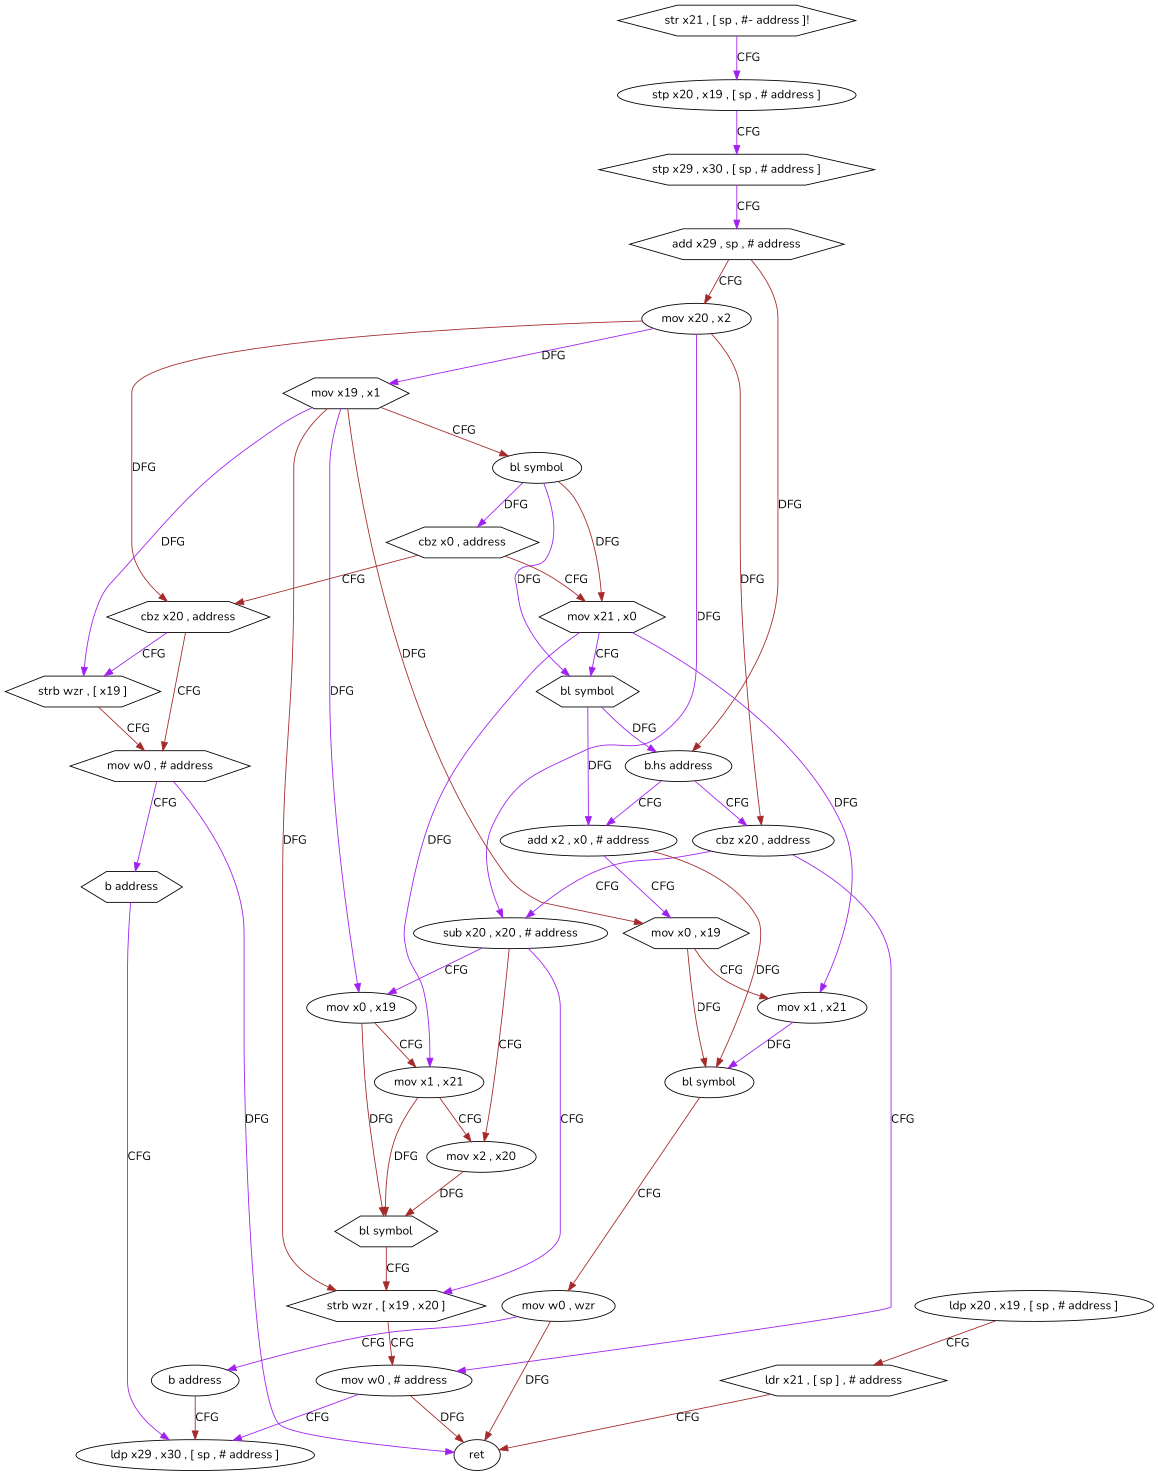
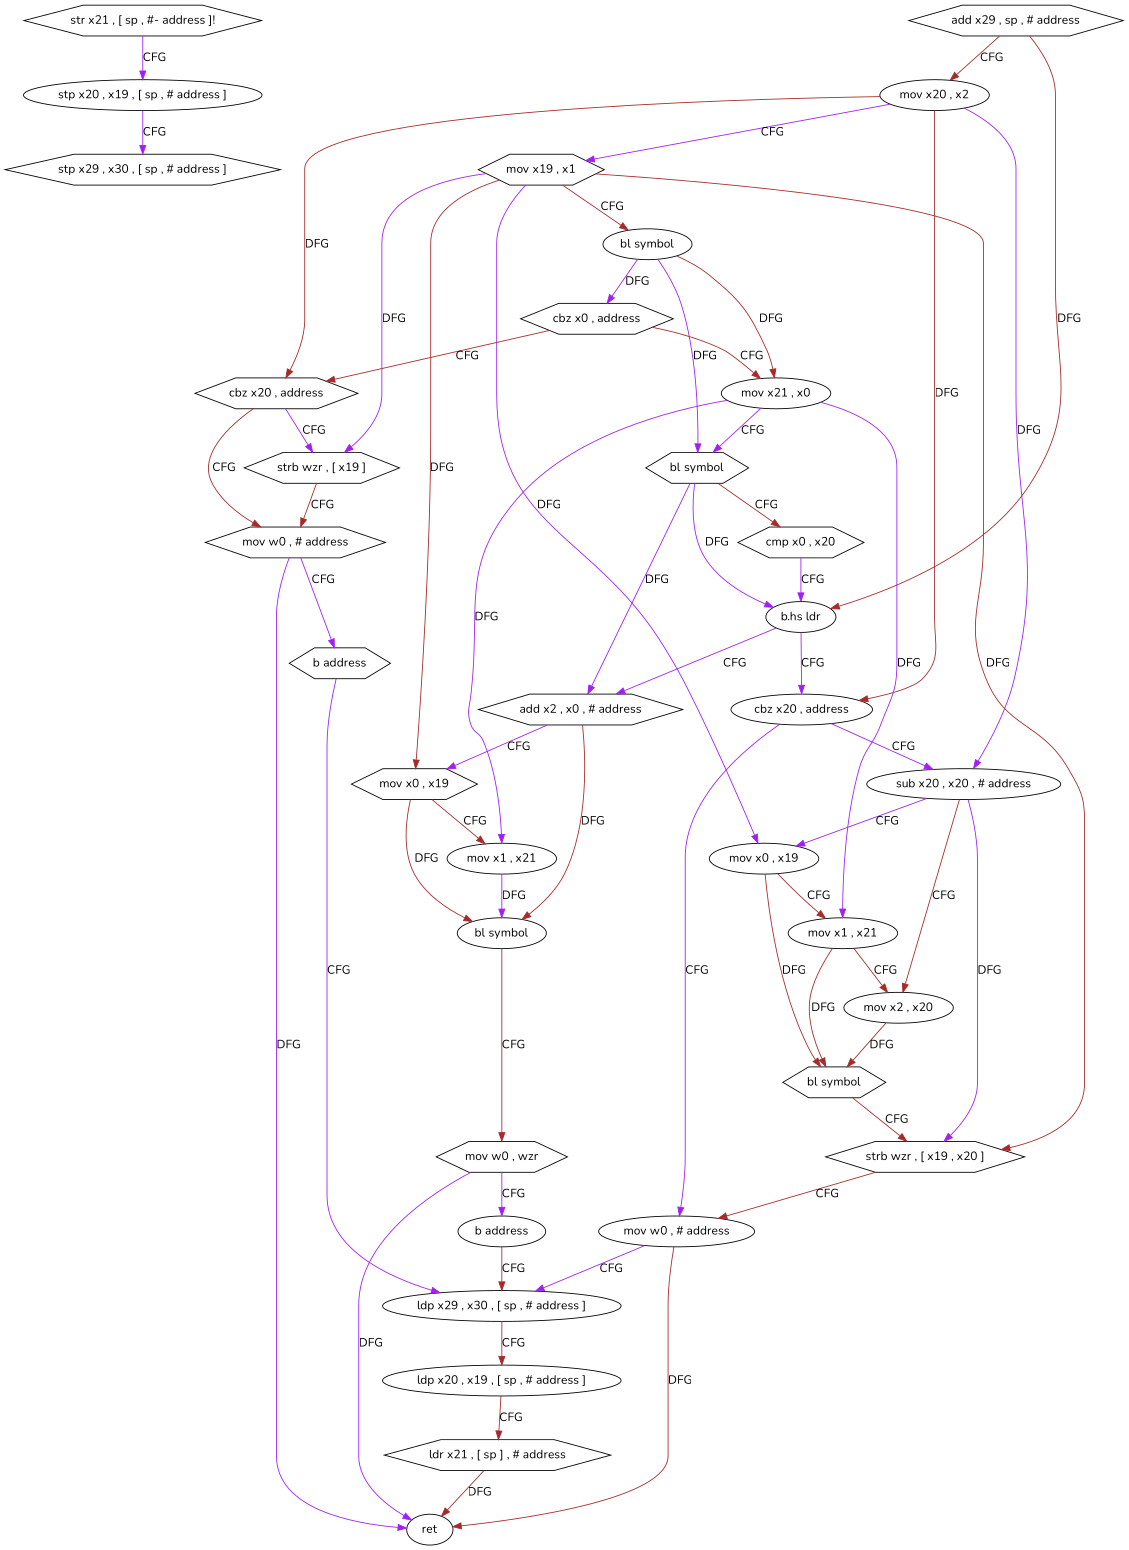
edge "stp x29 , x30 , [ sp , # address ]" -> "add x29 , sp , # address": removed, label "CFG"
edge "mov x20 , x2" -> "mov x19 , x1": label "DFG" -> "CFG"
node "cmp x0 , x20": added
node "mov x21 , x0": shape hexagon -> ellipse
node "b.hs address": label "b.hs address" -> "b.hs ldr"
node "add x2 , x0 , # address": shape ellipse -> hexagon
edge "sub x20 , x20 , # address" -> "strb wzr , [ x19 , x20 ]": label "CFG" -> "DFG"
node "mov w0 , wzr": shape ellipse -> hexagon
edge "ldp x29 , x30 , [ sp , # address ]" -> "ldp x20 , x19 , [ sp , # address ]": added, label "CFG"
edge "mov w0 , wzr" -> "ret": color brown -> purple
edge "ldr x21 , [ sp ] , # address" -> "ret": label "CFG" -> "DFG"
